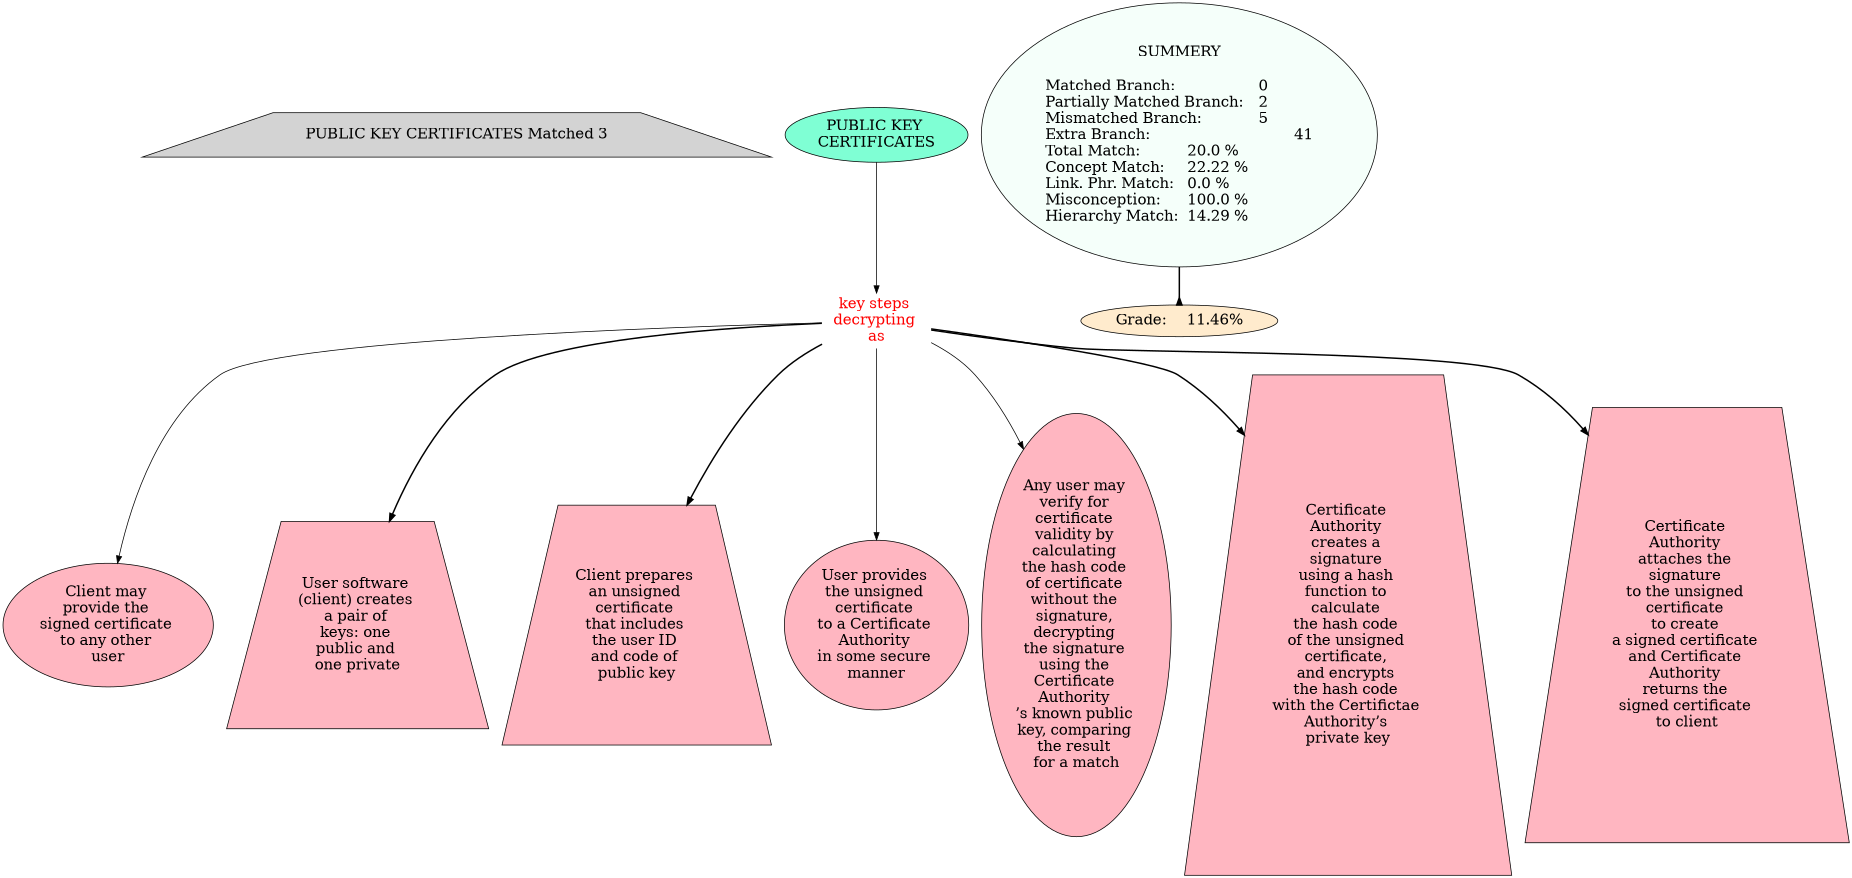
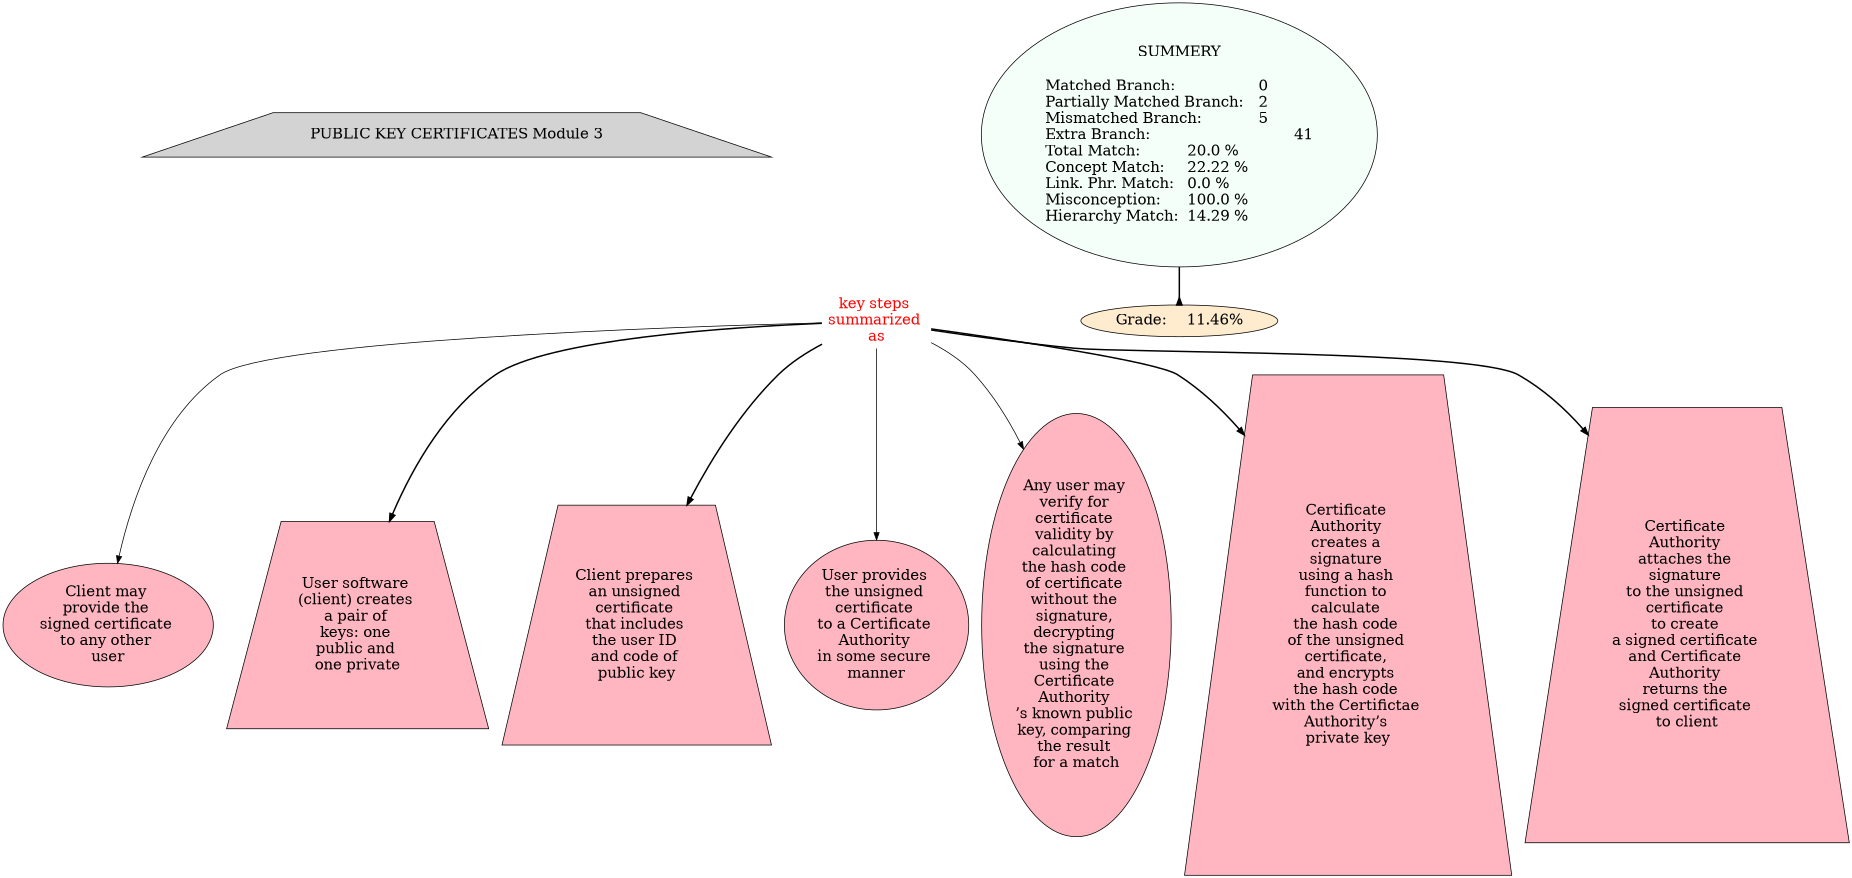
node "PUBLIC KEY CERTIFICATES Matched 3": label "PUBLIC KEY CERTIFICATES Matched 3" -> "PUBLIC KEY CERTIFICATES Module 3"
node "PUBLIC KEY CERTIFICATES": removed
node "key steps decrypting as": label "key steps decrypting as" -> "key steps summarized as"
